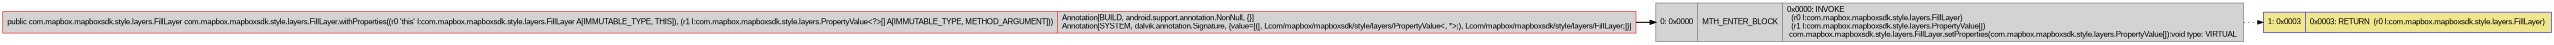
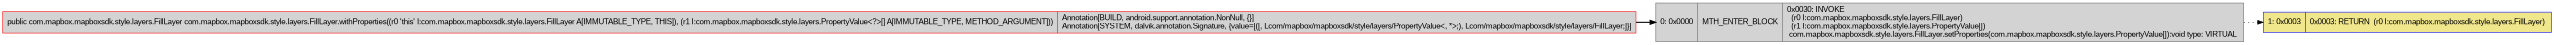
node "0: 0x0000": text "0x0000: INVOKE" -> "0x0030: INVOKE"
